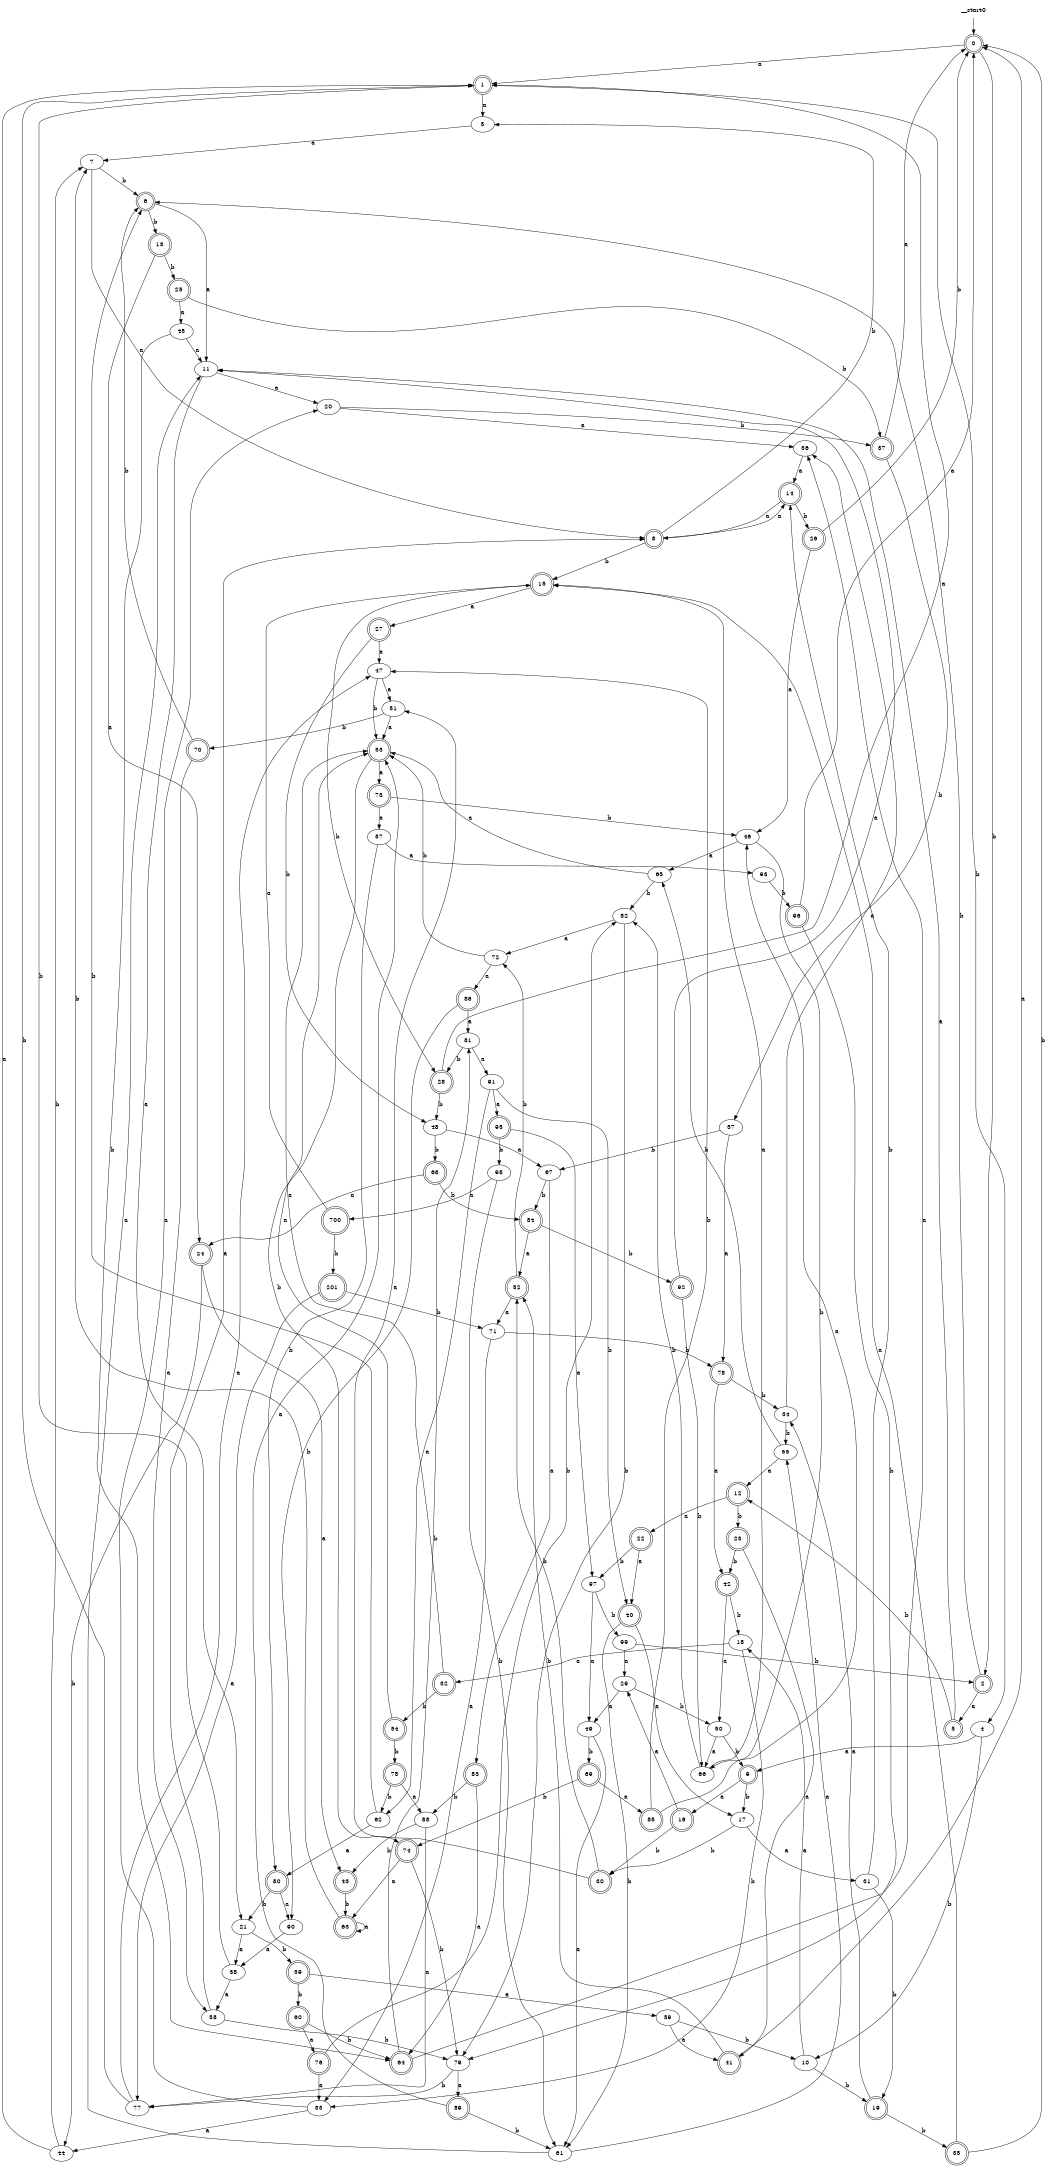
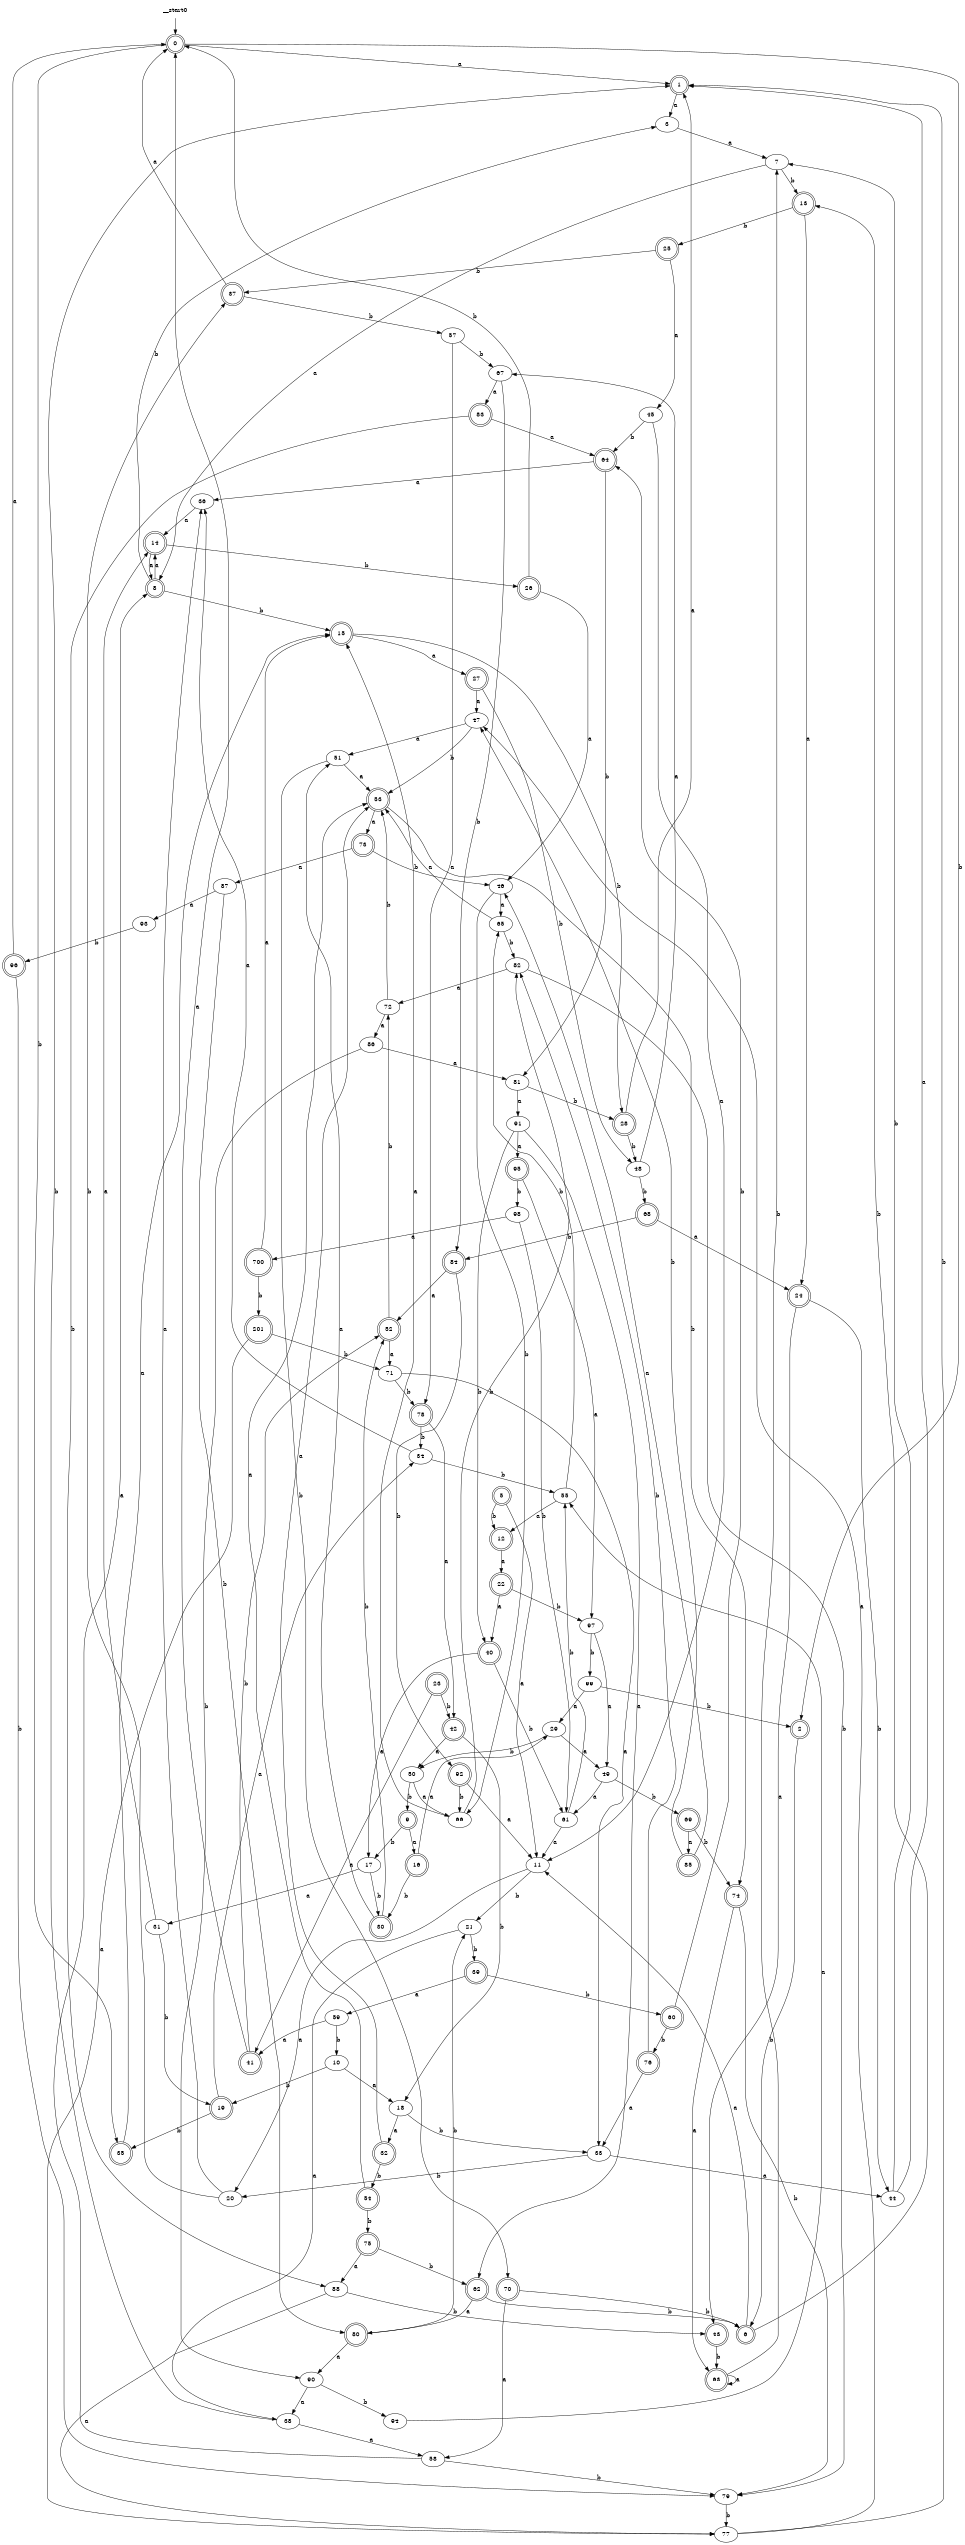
edge "7" -> "6": now "7" -> "13"
node "86": shape doublecircle -> ellipse
edge "11" -> "21": label "a" -> "b"
edge "35" -> "0": reversed
edge "31" -> "14": label "b" -> "a"
edge "33" -> "20": label "a" -> "b"
edge "12" -> "23": removed, label "b"
edge "2" -> "5": removed, label "a"
node "4": removed
edge "61" -> "55": label "a" -> "b"
node "62": shape ellipse -> doublecircle
edge "60" -> "76": label "a" -> "b"
node "89": removed
node "94": added
